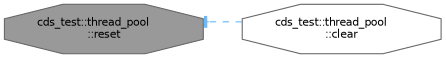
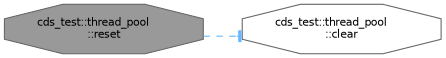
edge "cds_test::thread_pool ::clear" -> "cds_test::thread_pool ::reset": reversed
